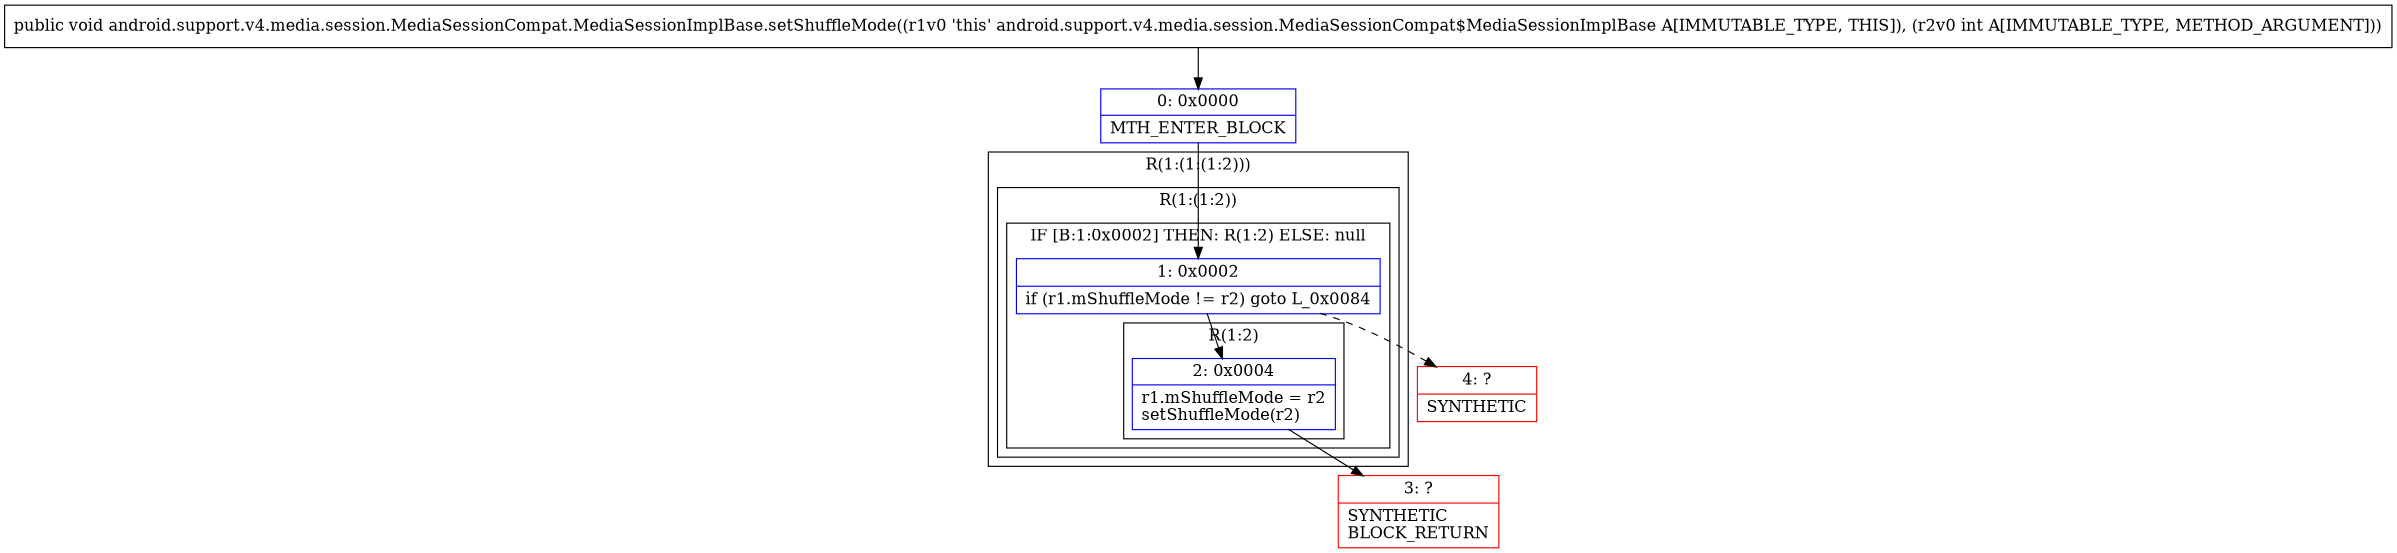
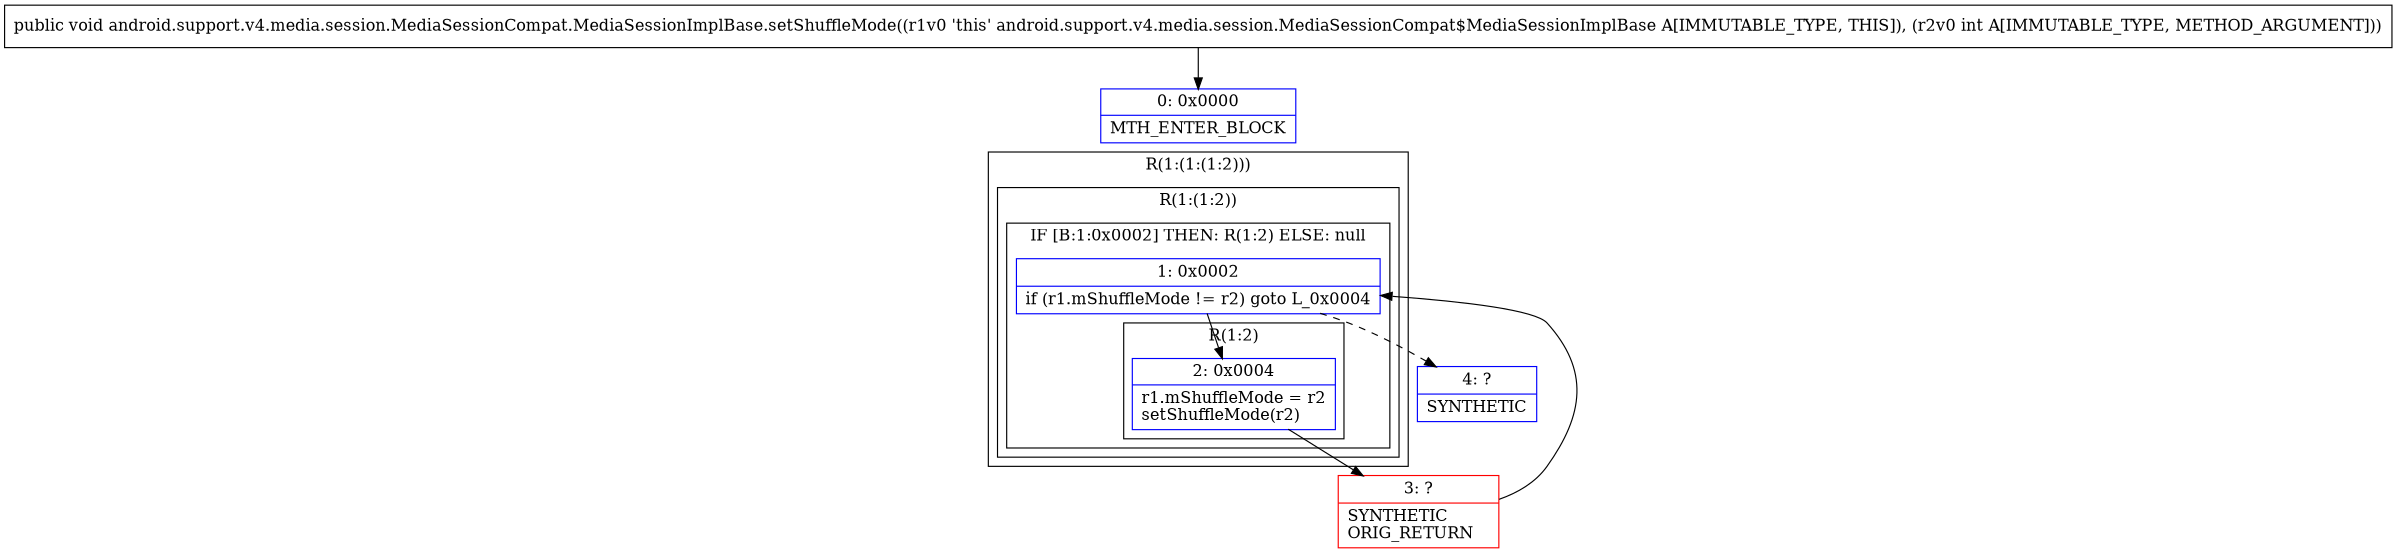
edge "0: 0x0000" -> "1: 0x0002": now "3: ?" -> "1: 0x0002"
node "1: 0x0002": text "if (r1.mShuffleMode != r2) goto L_0x0084" -> "if (r1.mShuffleMode != r2) goto L_0x0004"
node "4: ?": color red -> blue
node "3: ?": text "BLOCK_RETURN" -> "ORIG_RETURN"
